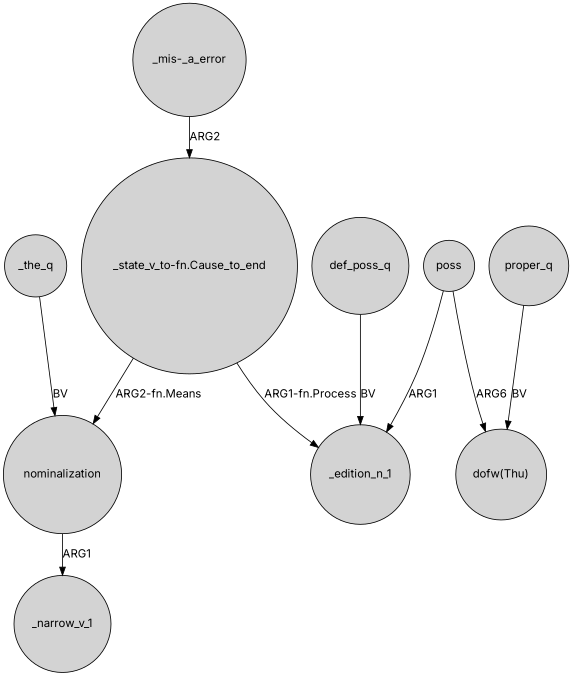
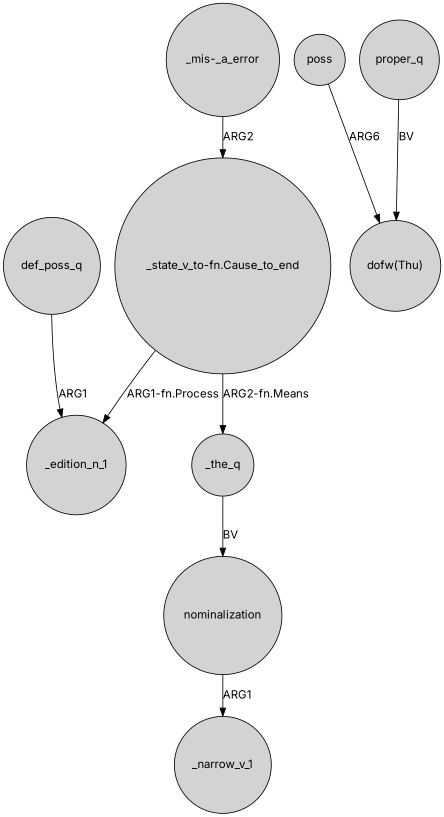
edge "poss" -> "_edition_n_1": removed, label "ARG1"
edge "_state_v_to-fn.Cause_to_end" -> "nominalization": now "_state_v_to-fn.Cause_to_end" -> "_the_q"
edge "def_poss_q" -> "_edition_n_1": label "BV" -> "ARG1"
